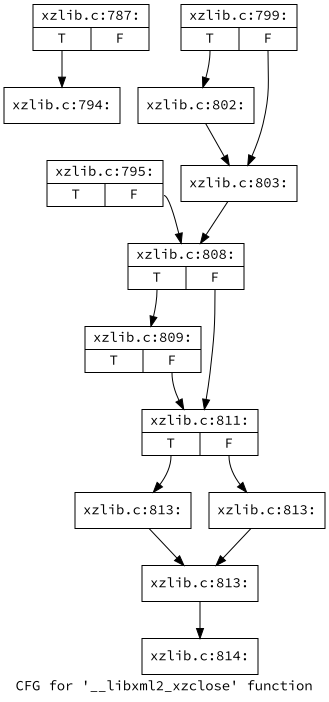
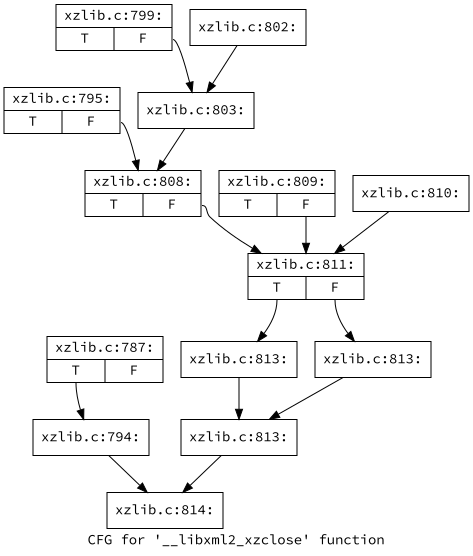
edge "xzlib.c:799:" -> "xzlib.c:802:": removed
node "xzlib.c:810:": added
edge "xzlib.c:808:" -> "xzlib.c:809:": removed
edge "xzlib.c:794:" -> "xzlib.c:814:": added
